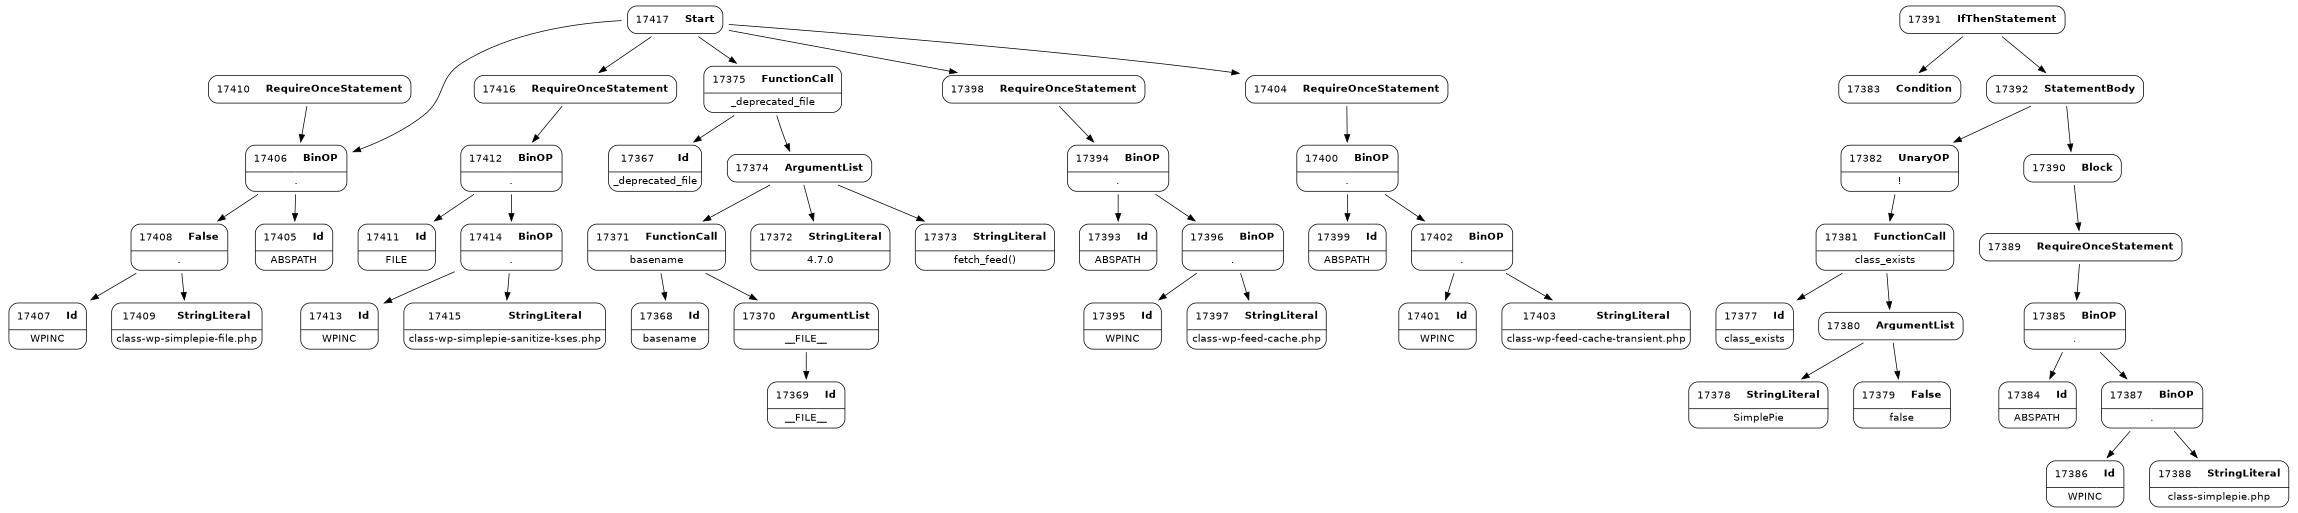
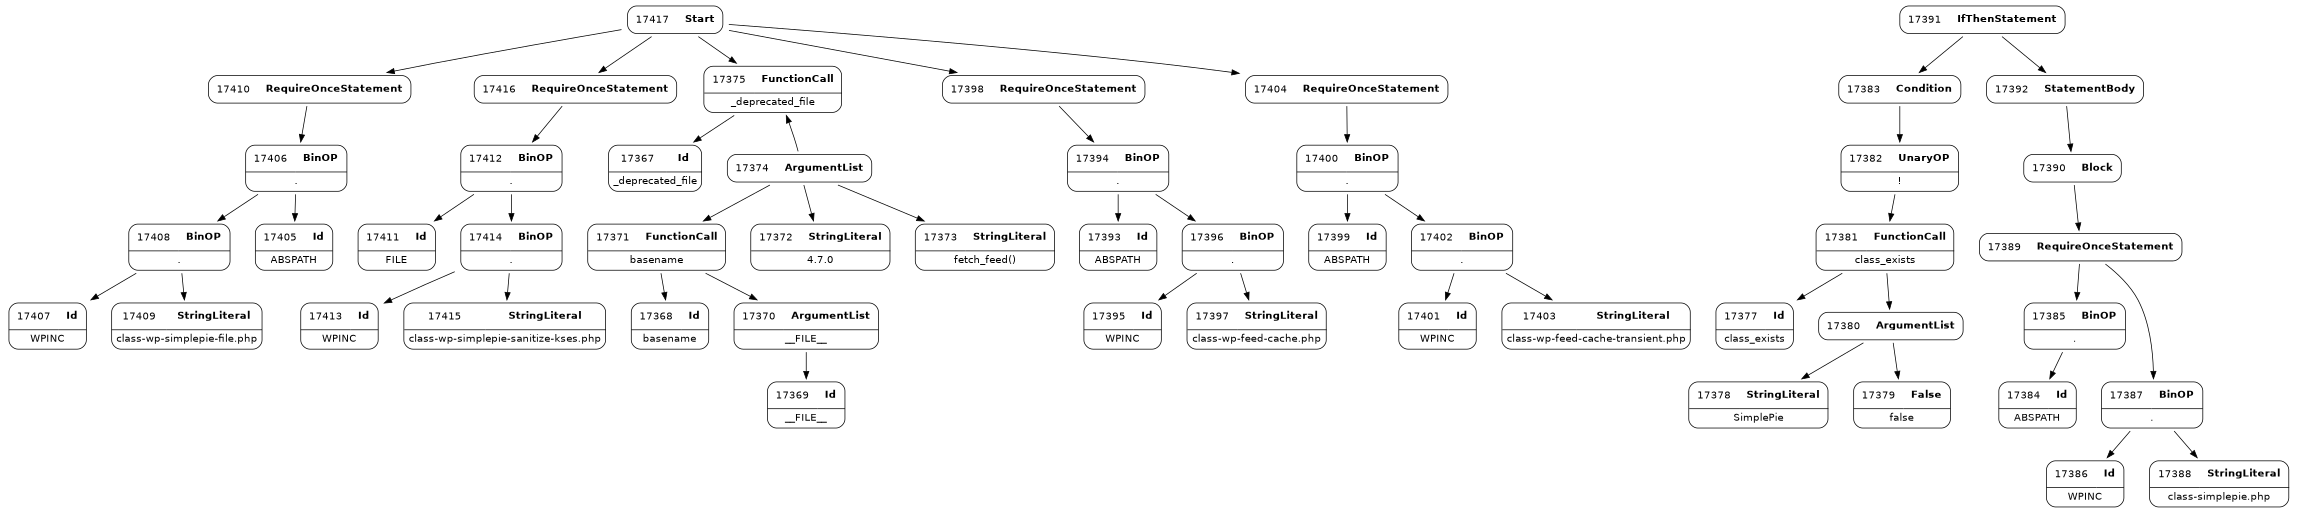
edge "17417" -> "17406": now "17417" -> "17410"
edge "17392" -> "17382": now "17383" -> "17382"
edge "17375" -> "17374": reversed
node "17408": text "False" -> "BinOP"
edge "17385" -> "17387": now "17389" -> "17387"
